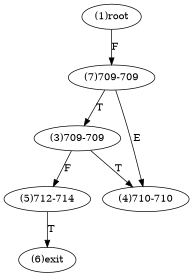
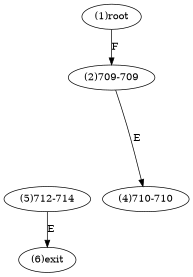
node "(7)709-709": label "(7)709-709" -> "(2)709-709"
node "(3)709-709": removed
edge "(5)712-714" -> "(6)exit": label "T" -> "E"
